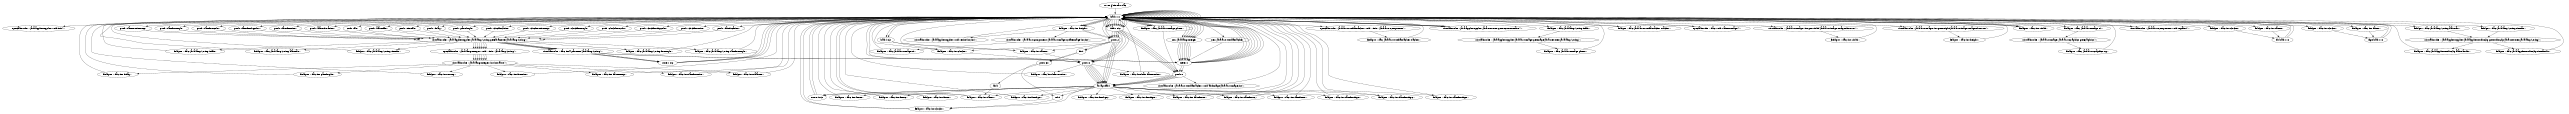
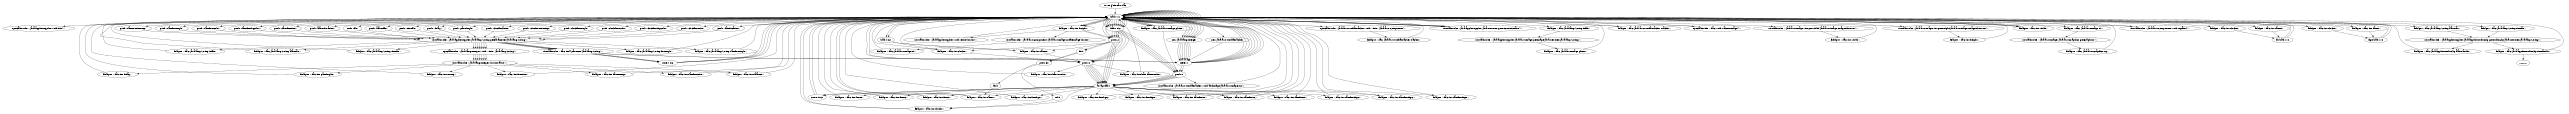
node "return": added
edge "arrayread.i" -> "sub.i": now "arrayread.i" -> "fieldput <dac: int fontB>"
